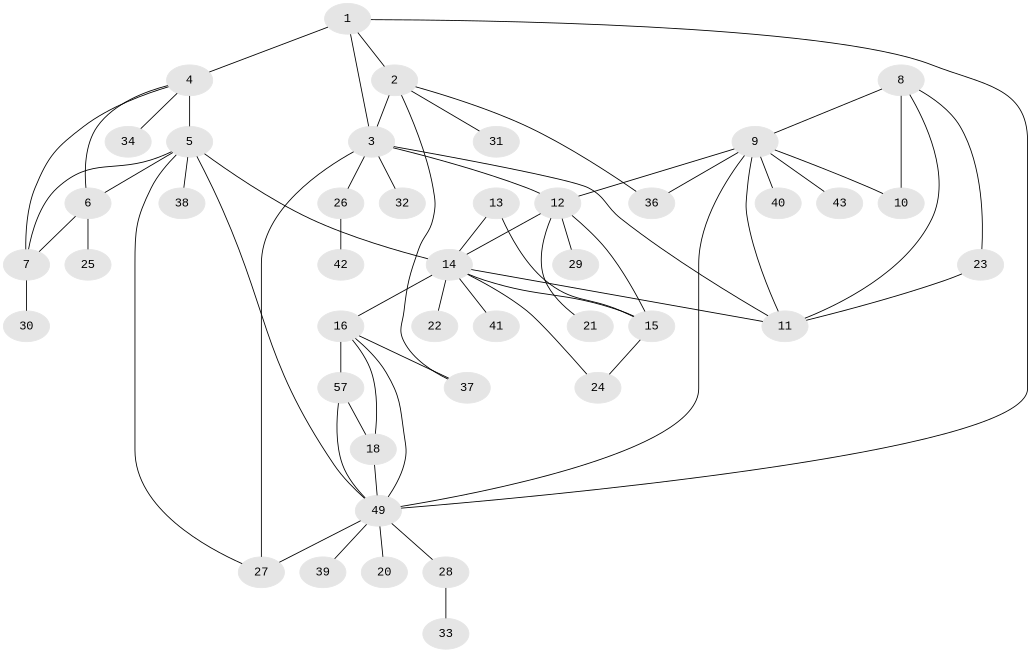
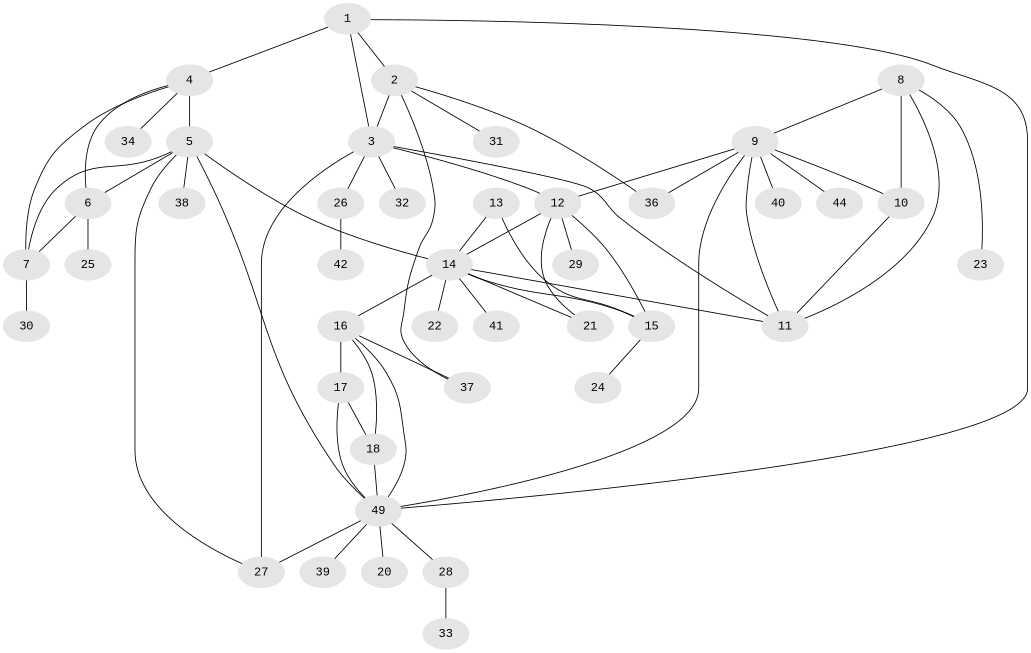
node "43": label "43" -> "44"
edge "23" -- "11": now "10" -- "11"
edge "14" -- "24": now "14" -- "21"
node "57": label "57" -> "17"
